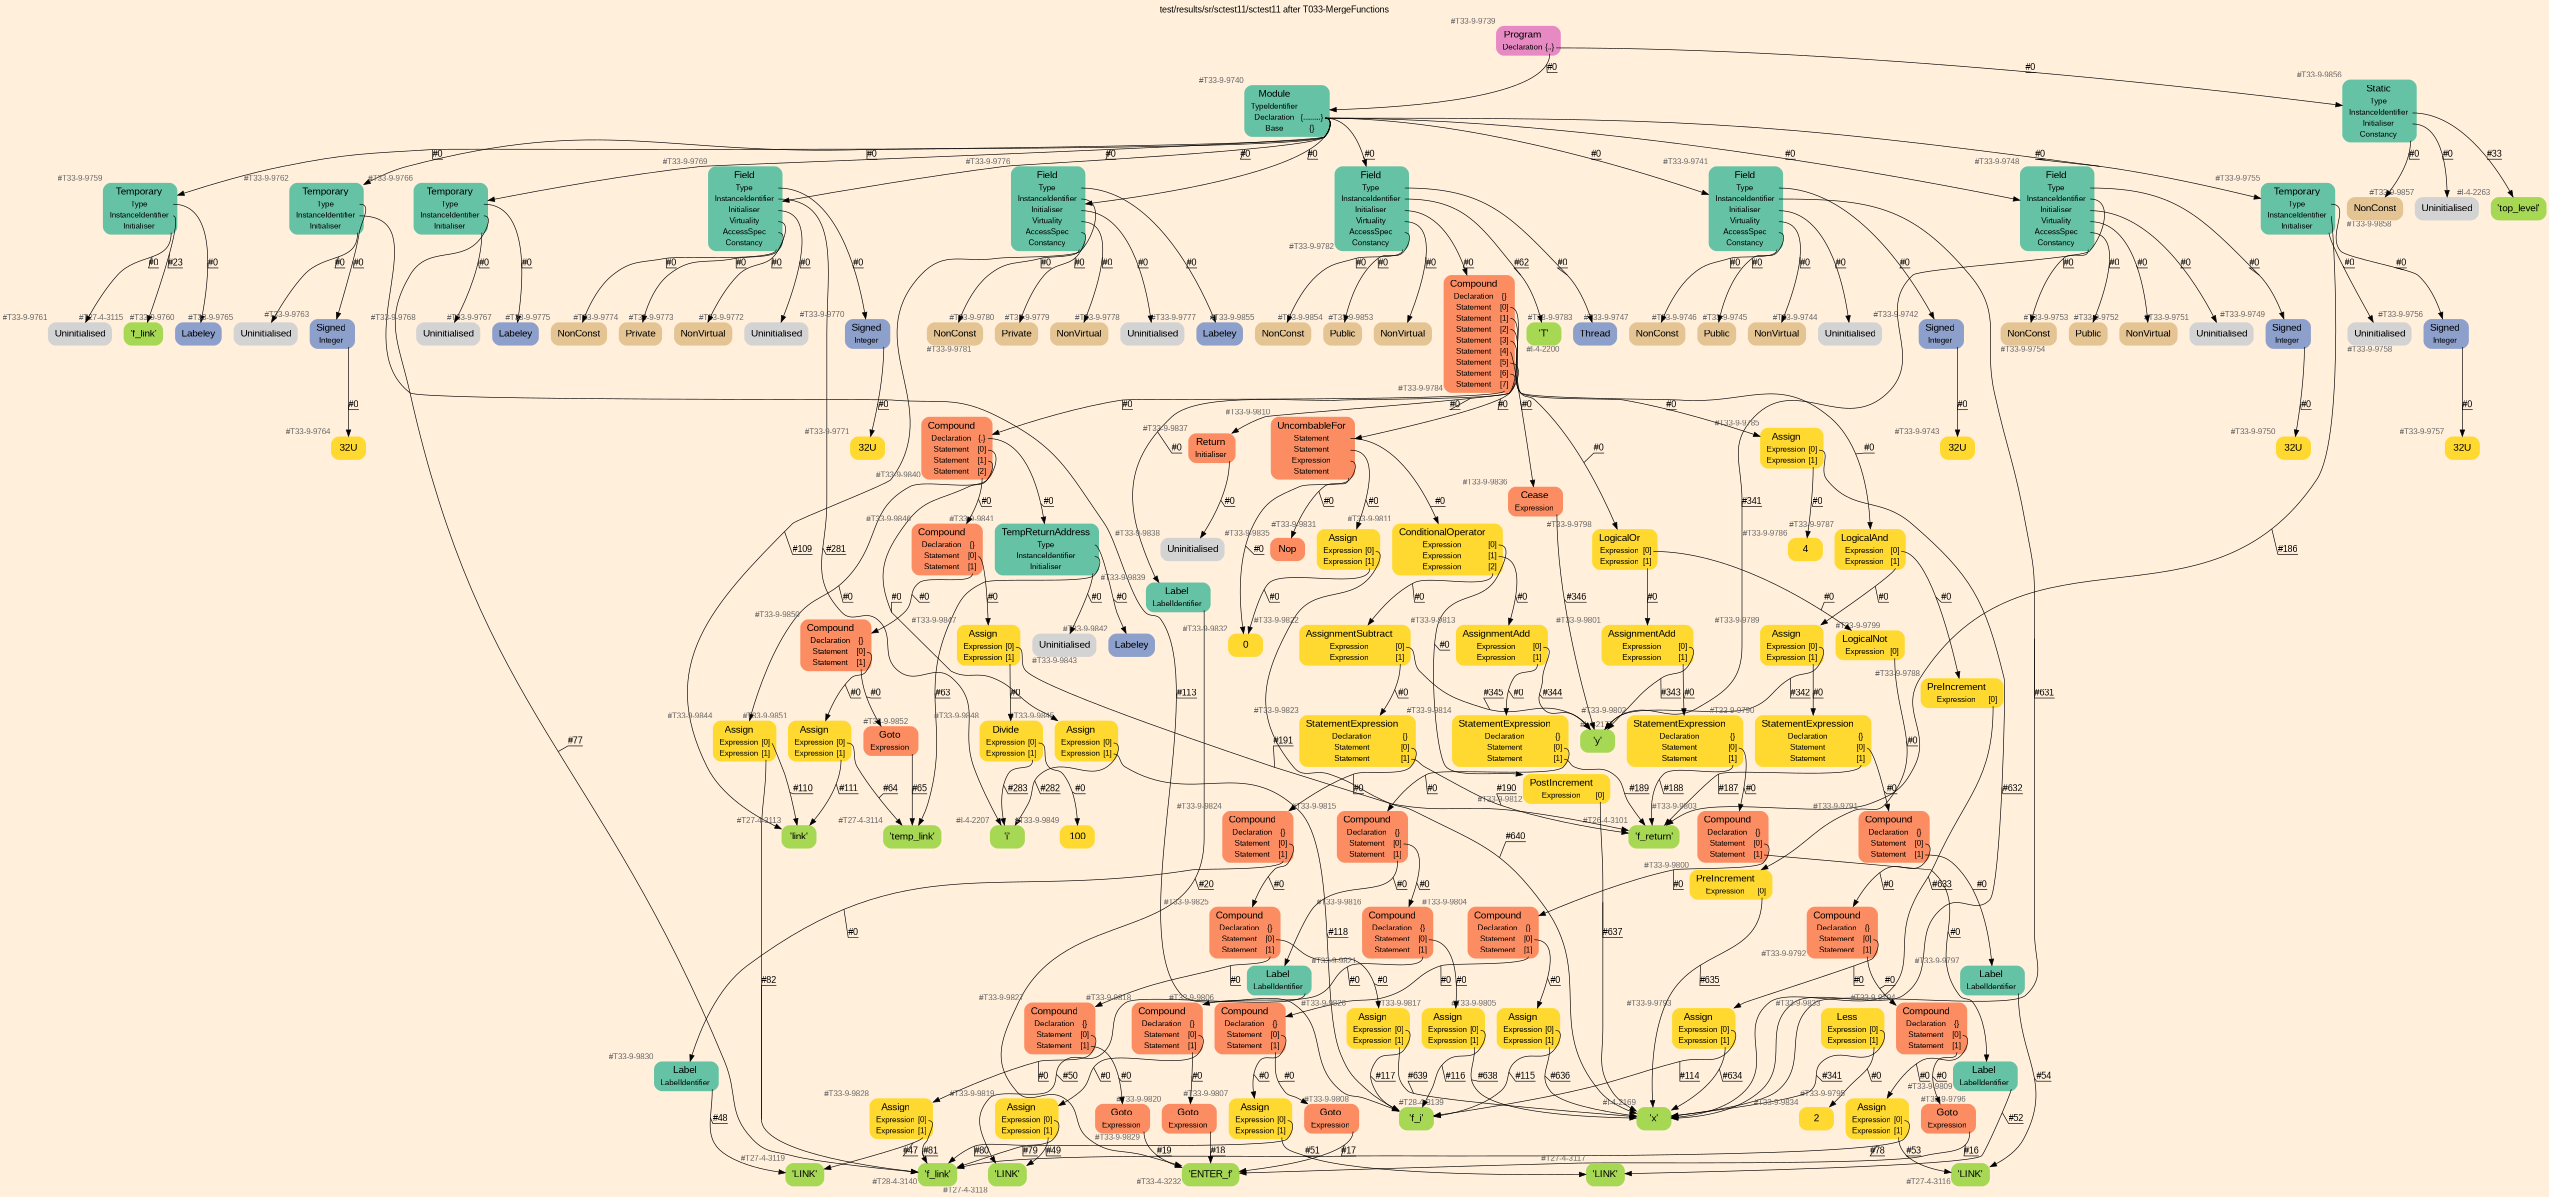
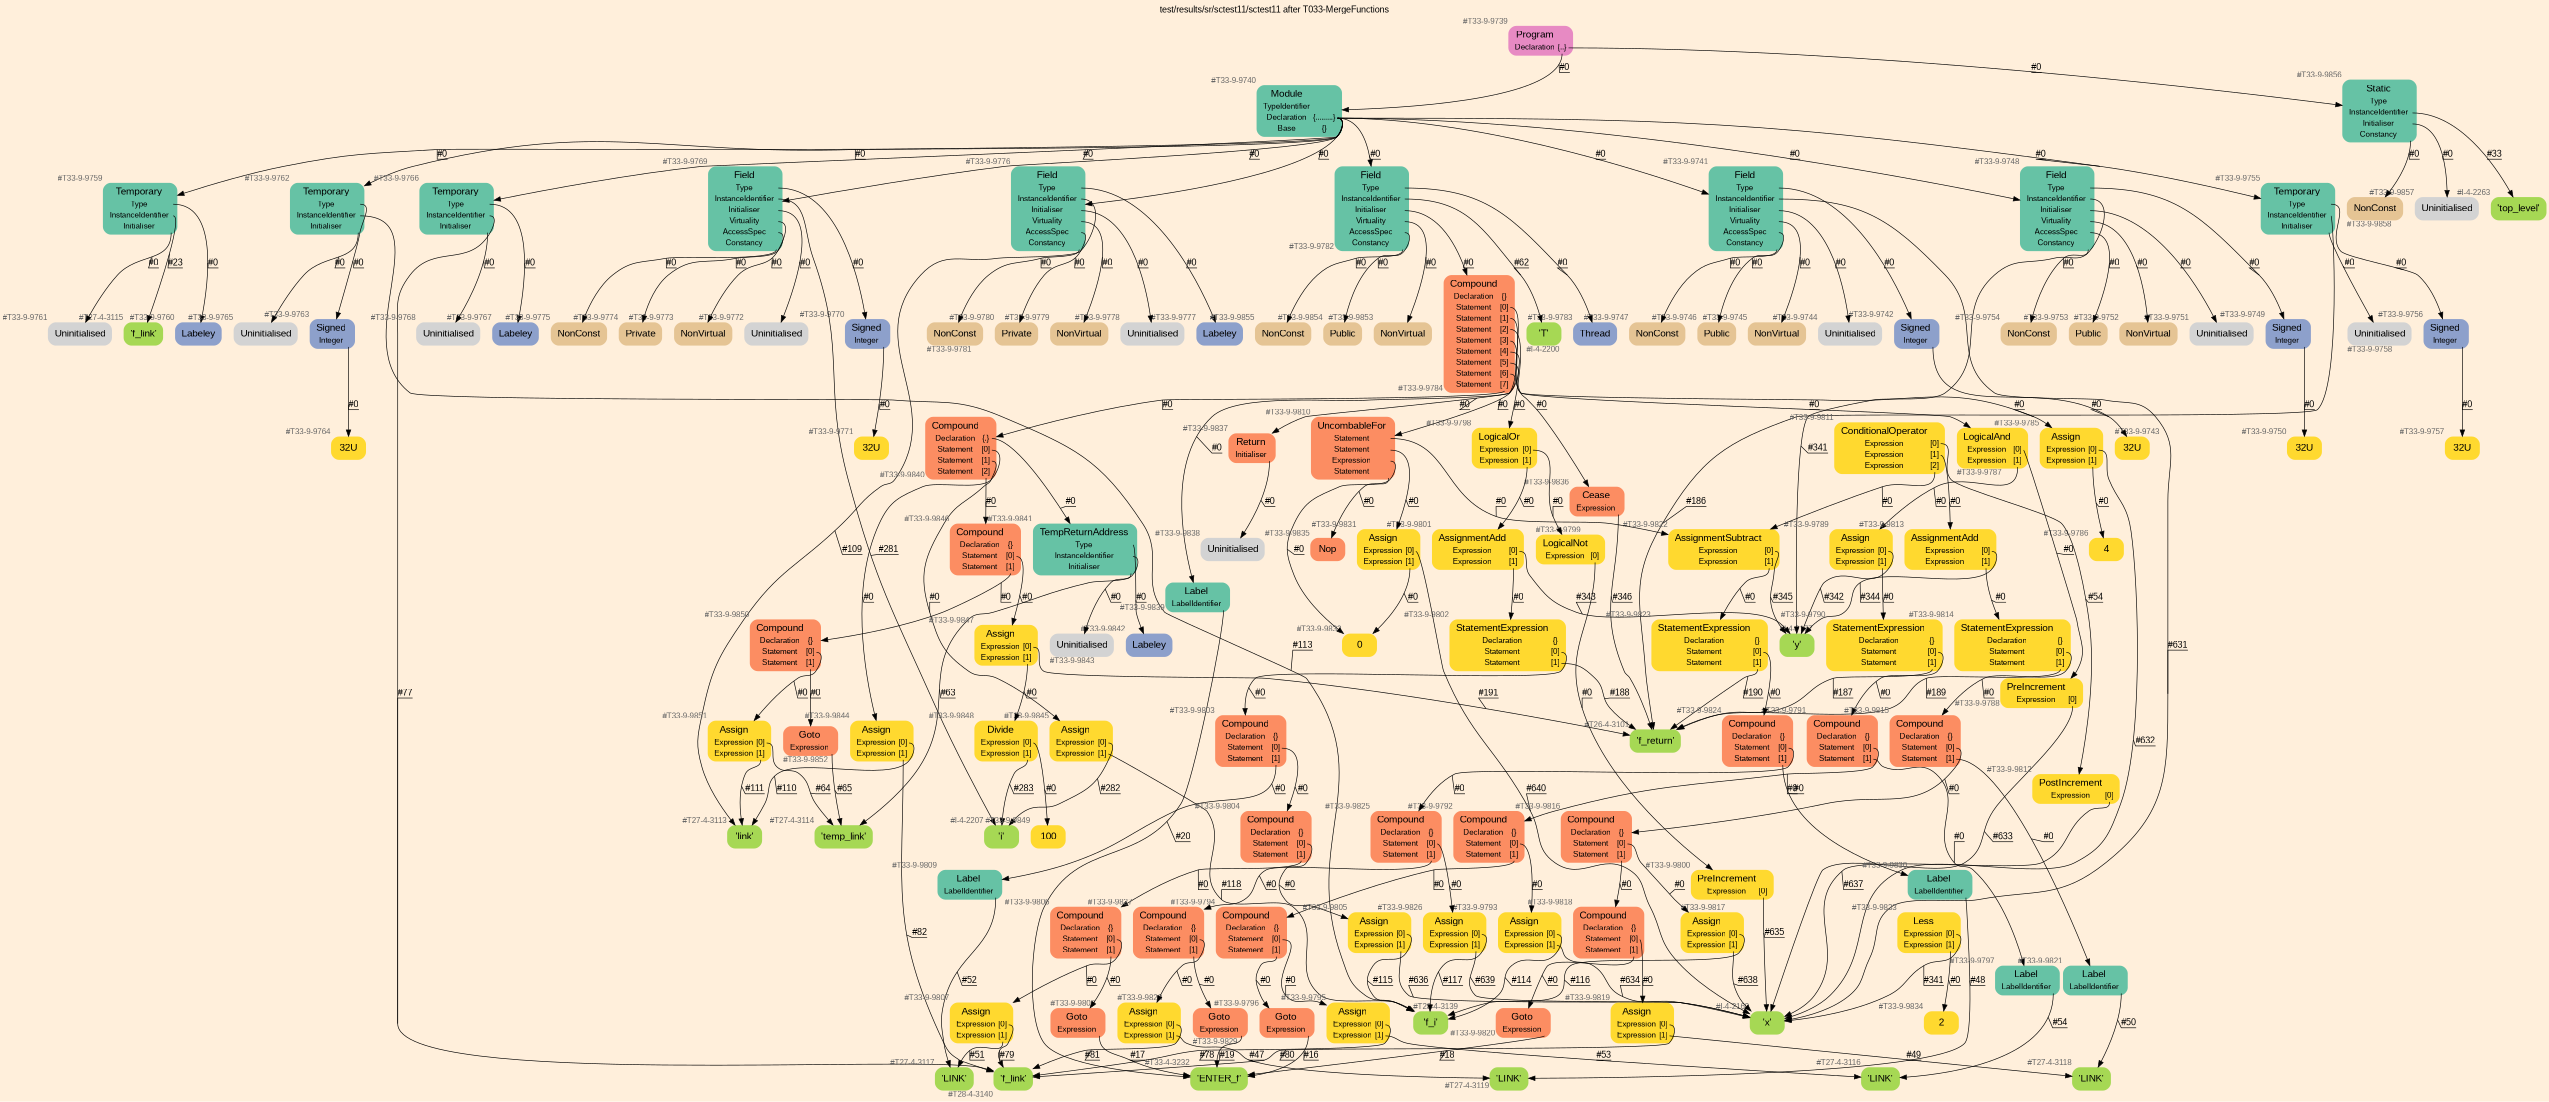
edge "UncombableFor" -> "ConditionalOperator": now "UncombableFor" -> "AssignmentSubtract"
edge "Cease" -> "'y'": now "Cease" -> "'f_return'"
edge "ConditionalOperator" -> "PostIncrement": label "#0" -> "#54"
